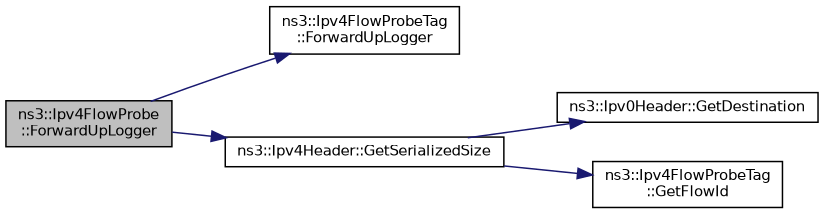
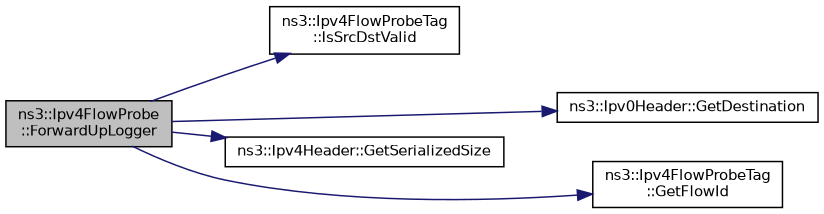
node "ns3::Ipv4FlowProbeTag ::ForwardUpLogger": label "ns3::Ipv4FlowProbeTag ::ForwardUpLogger" -> "ns3::Ipv4FlowProbeTag ::IsSrcDstValid"
edge "ns3::Ipv4Header::GetSerializedSize" -> "ns3::Ipv0Header::GetDestination": now "ns3::Ipv4FlowProbe ::ForwardUpLogger" -> "ns3::Ipv0Header::GetDestination"
edge "ns3::Ipv4Header::GetSerializedSize" -> "ns3::Ipv4FlowProbeTag ::GetFlowId": now "ns3::Ipv4FlowProbe ::ForwardUpLogger" -> "ns3::Ipv4FlowProbeTag ::GetFlowId"
